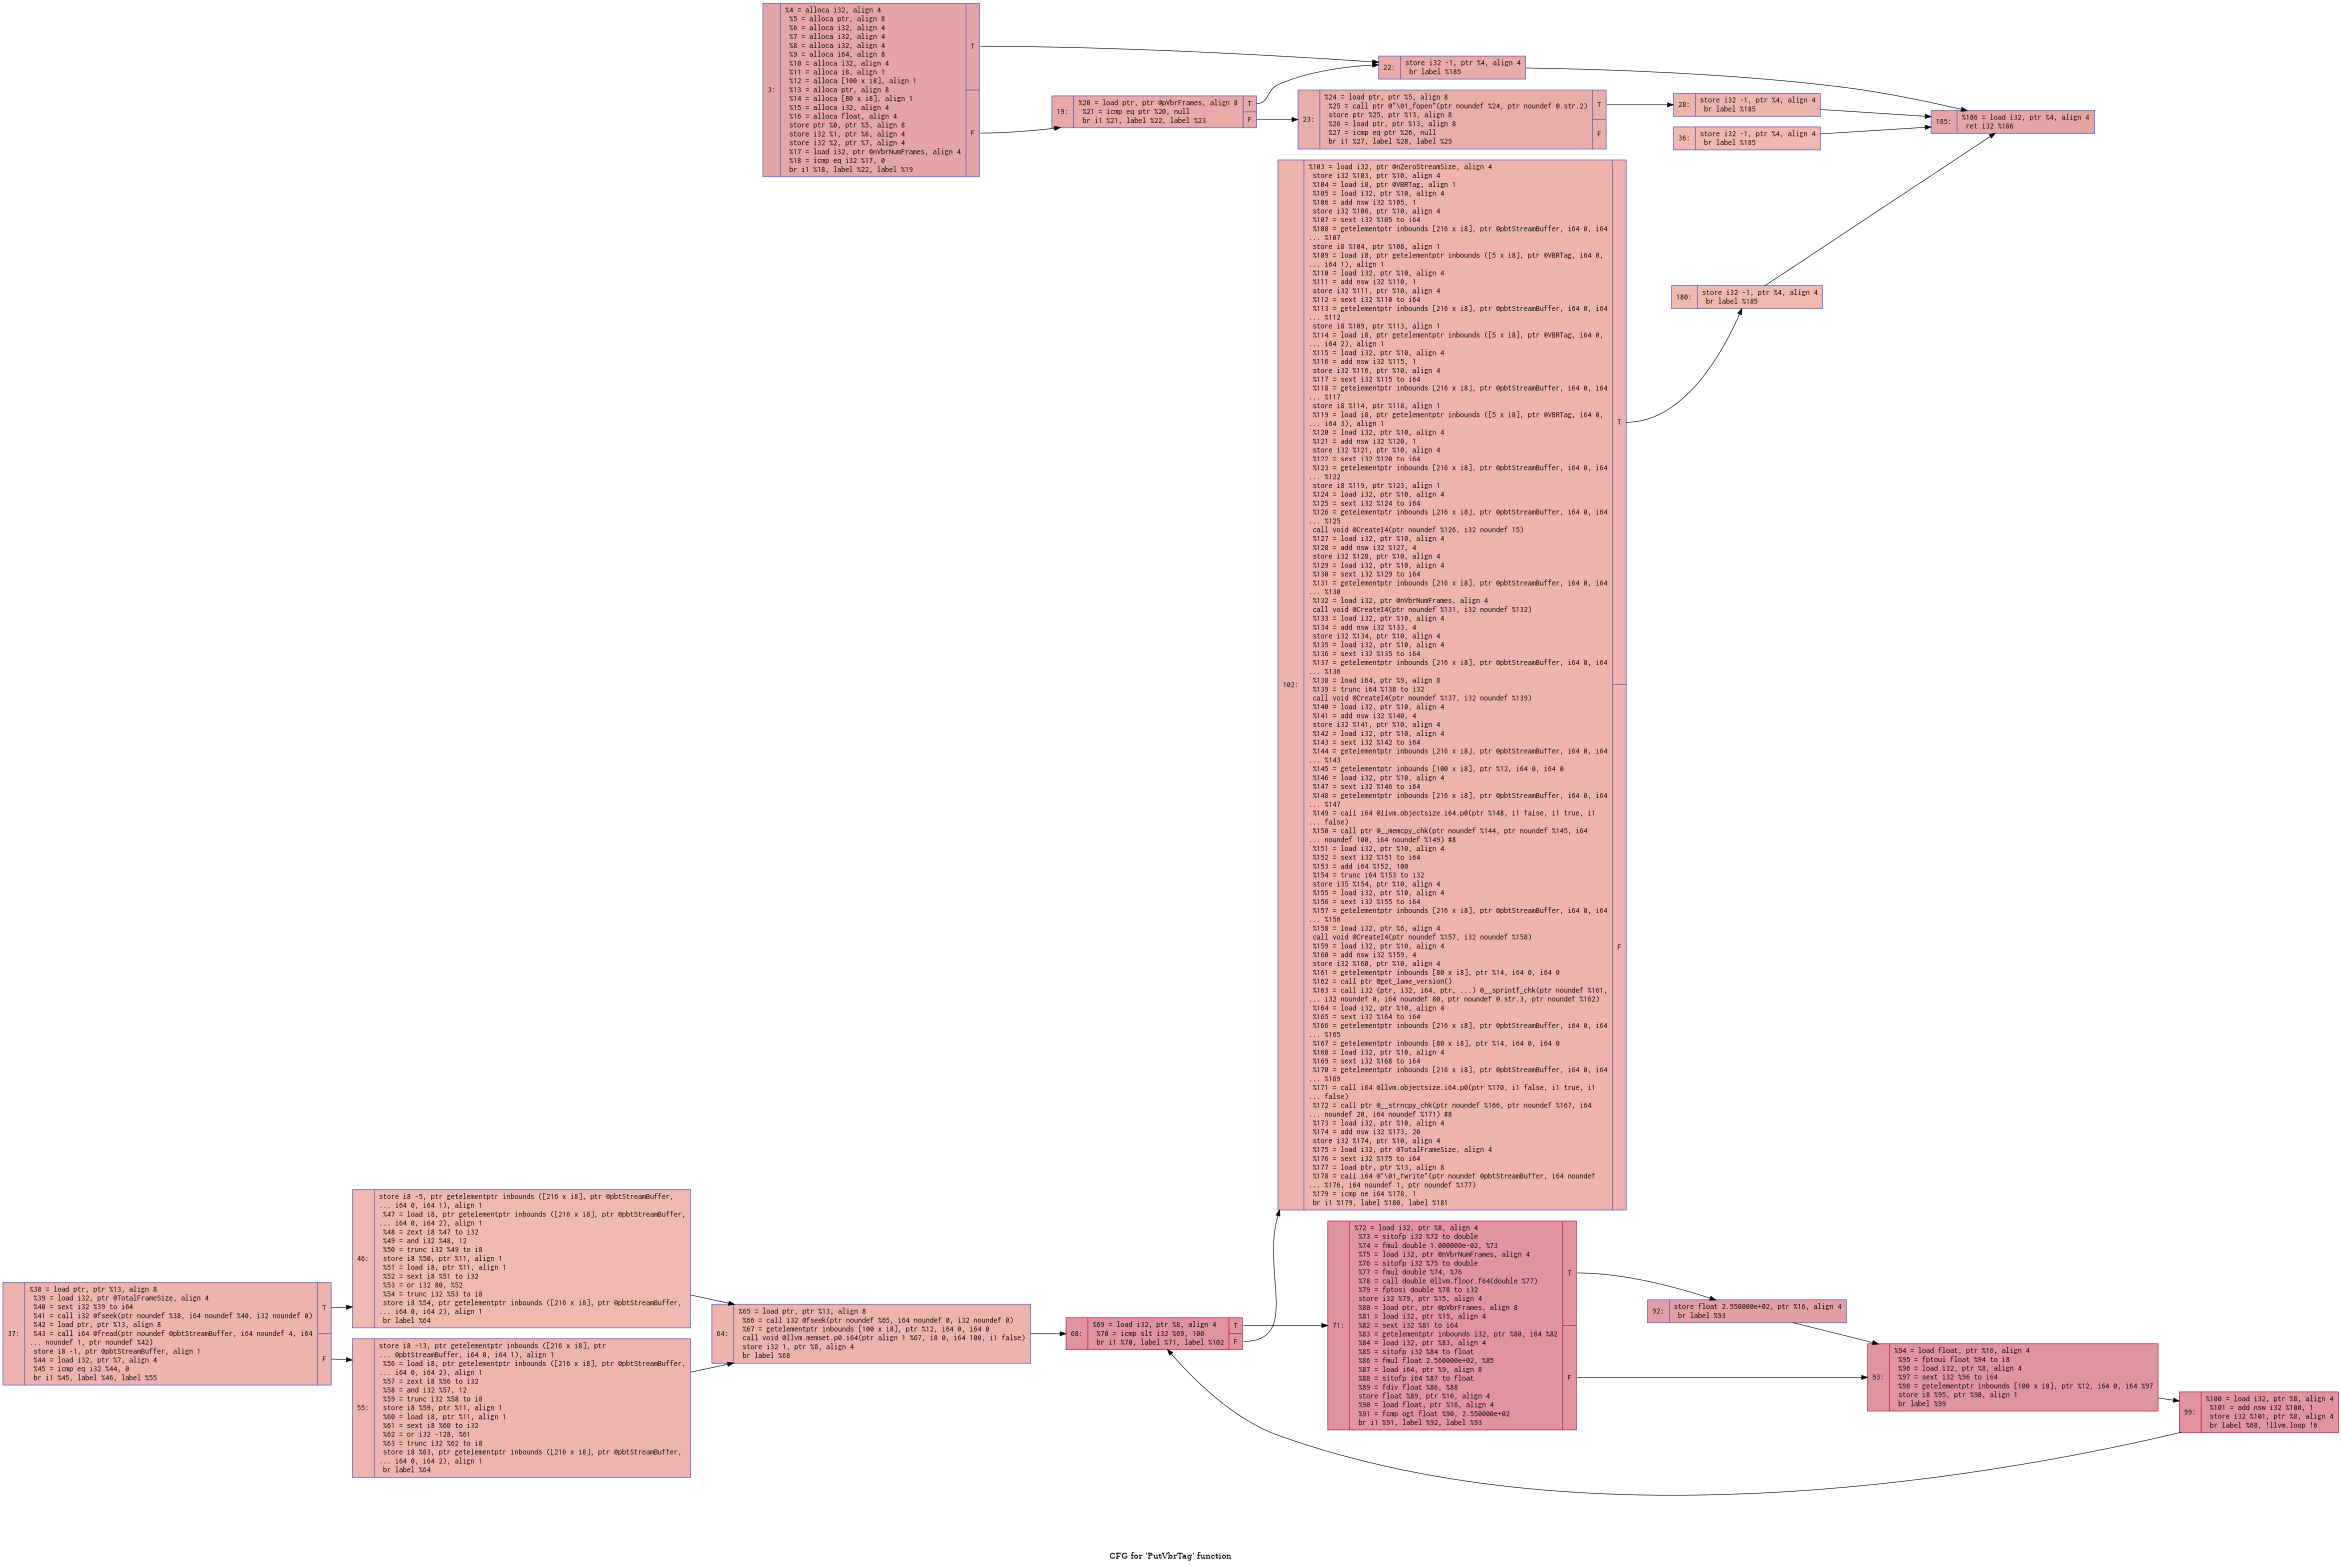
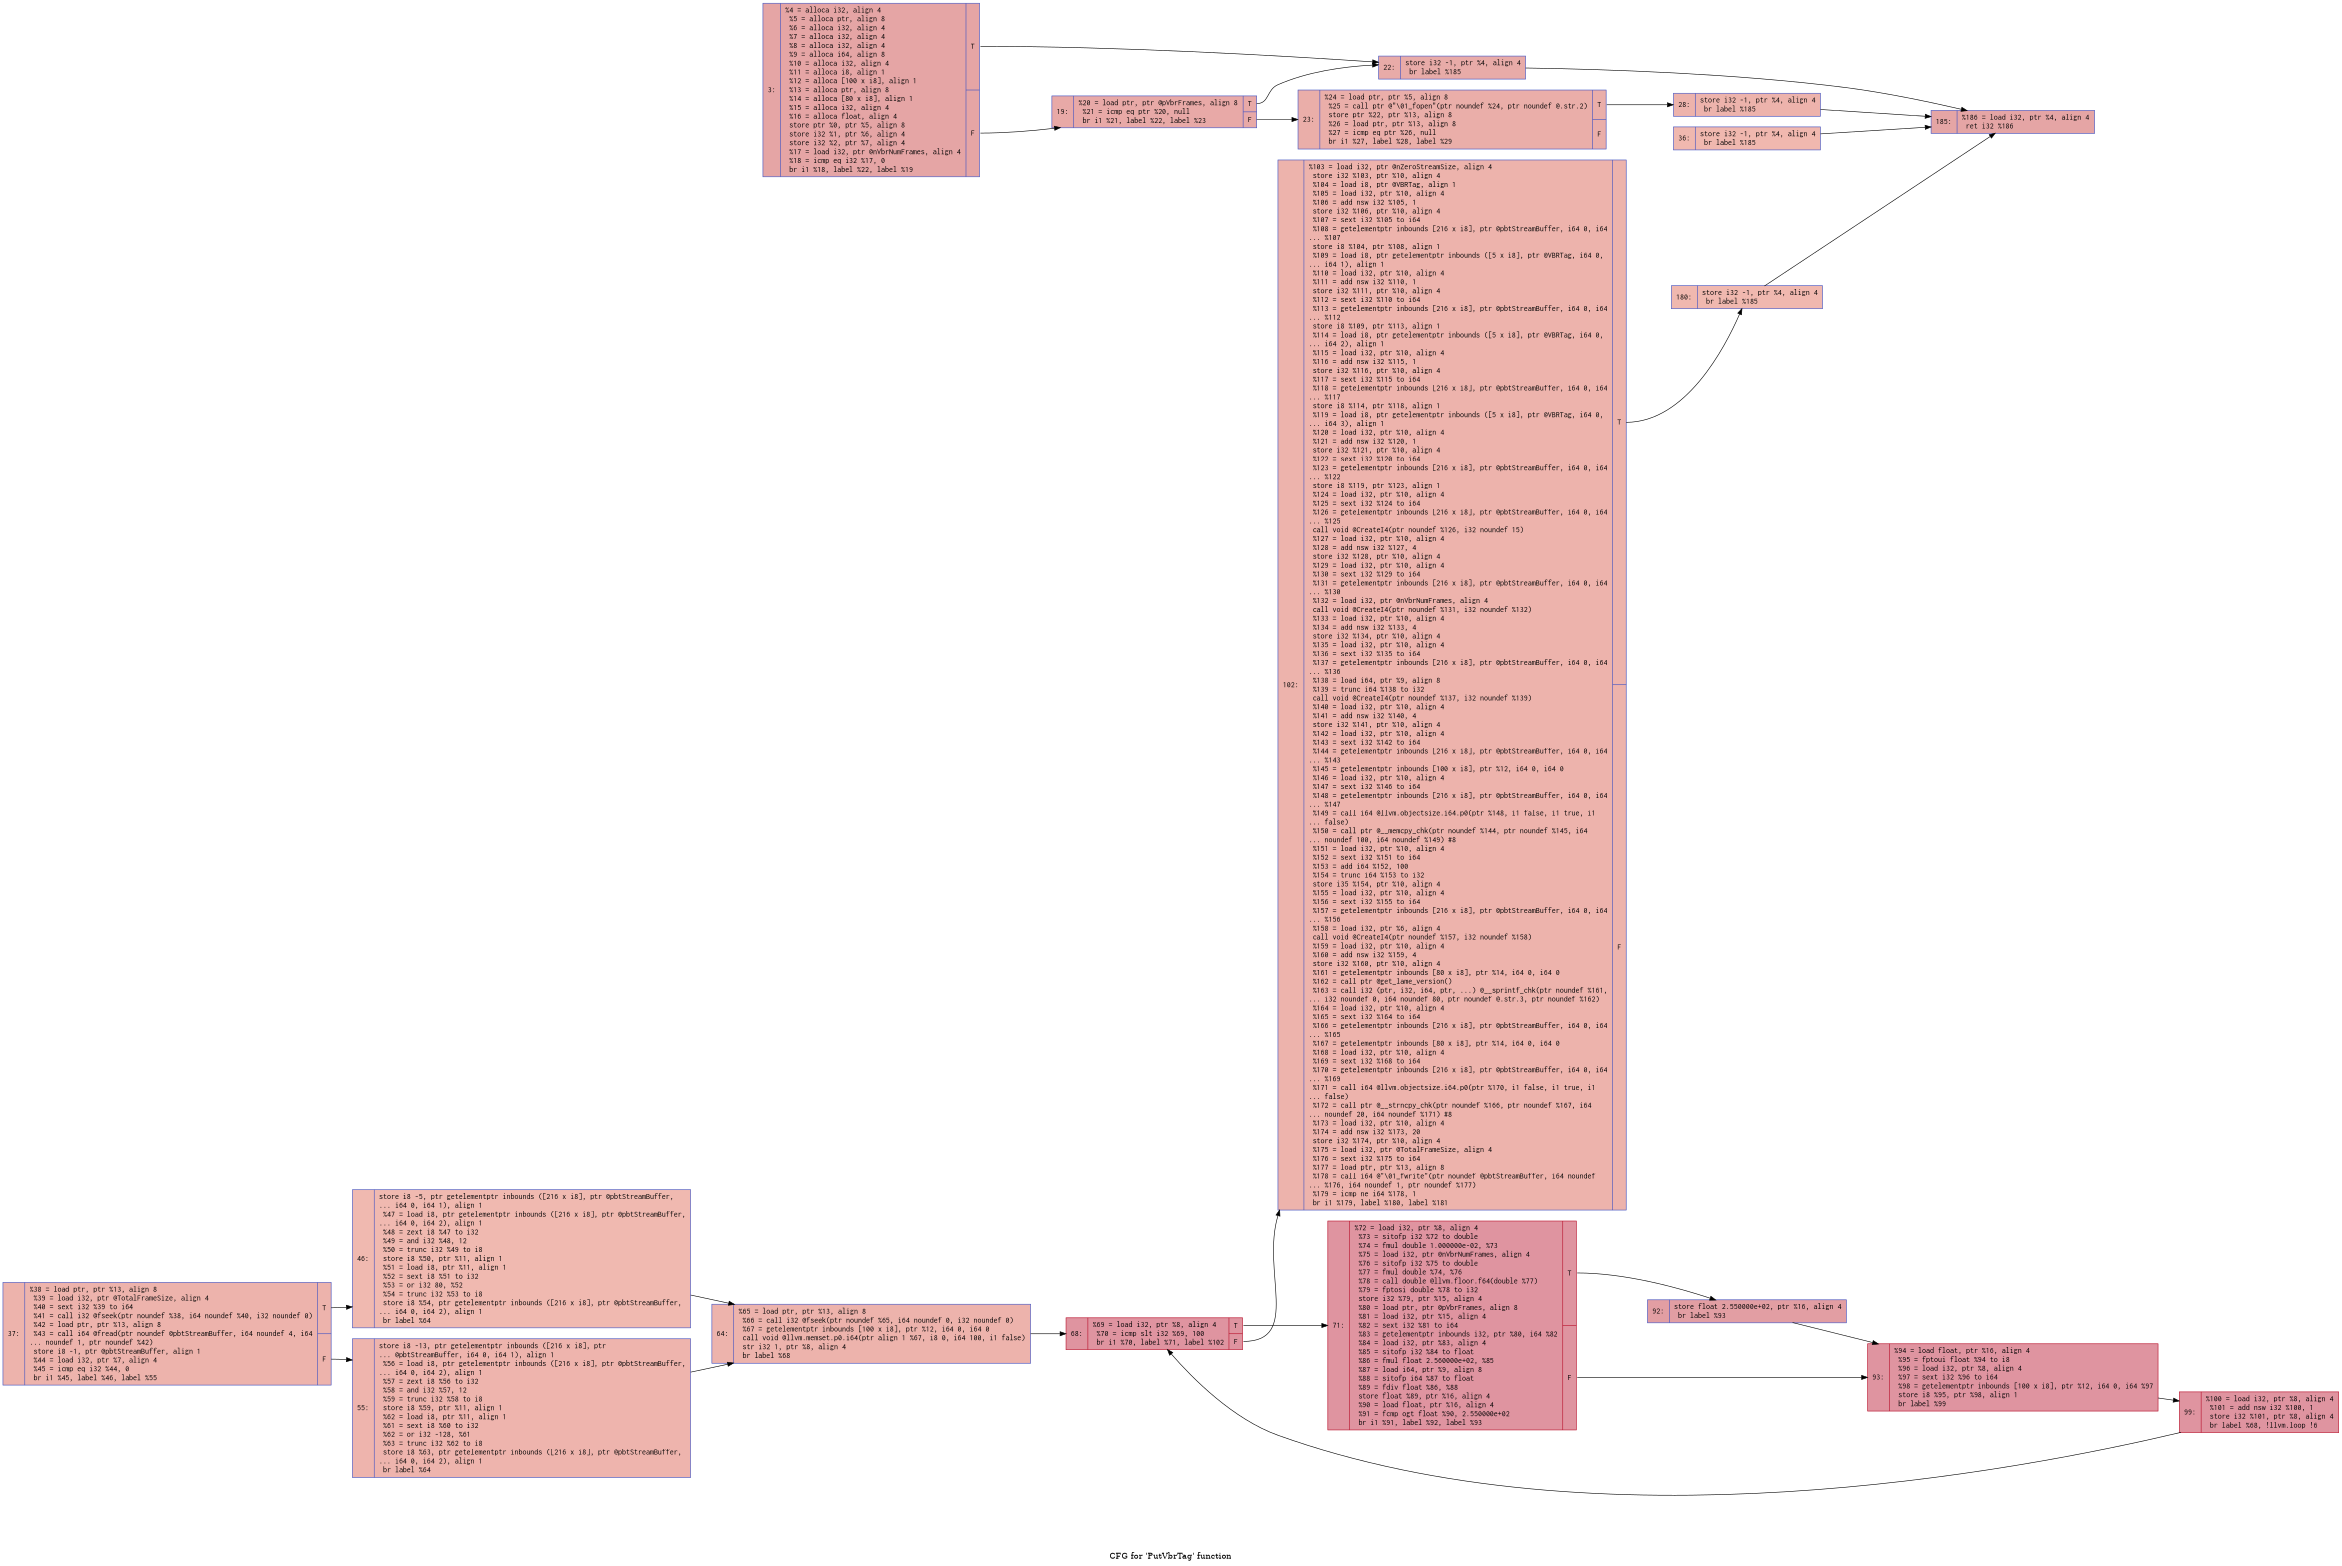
node "23:": text "store ptr %25, ptr %13, align 8" -> "store ptr %22, ptr %13, align 8"
node "64:": text "store i32 1, ptr %8, align 4" -> "str i32 1, ptr %8, align 4"
node "55:": text "%60 = load i8, ptr %11, align 1" -> "%62 = load i8, ptr %11, align 1"
